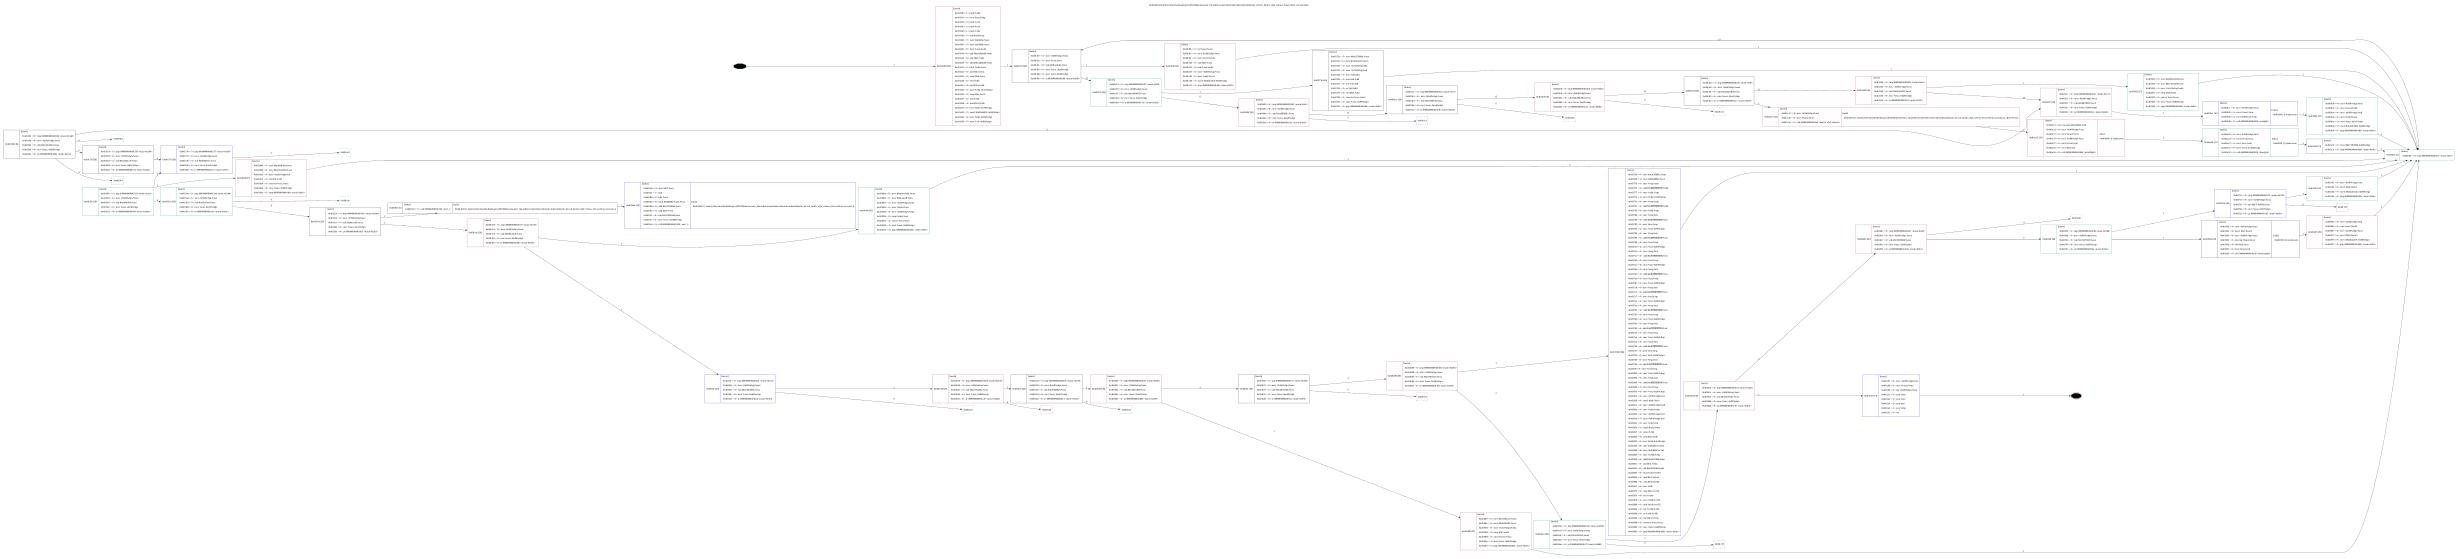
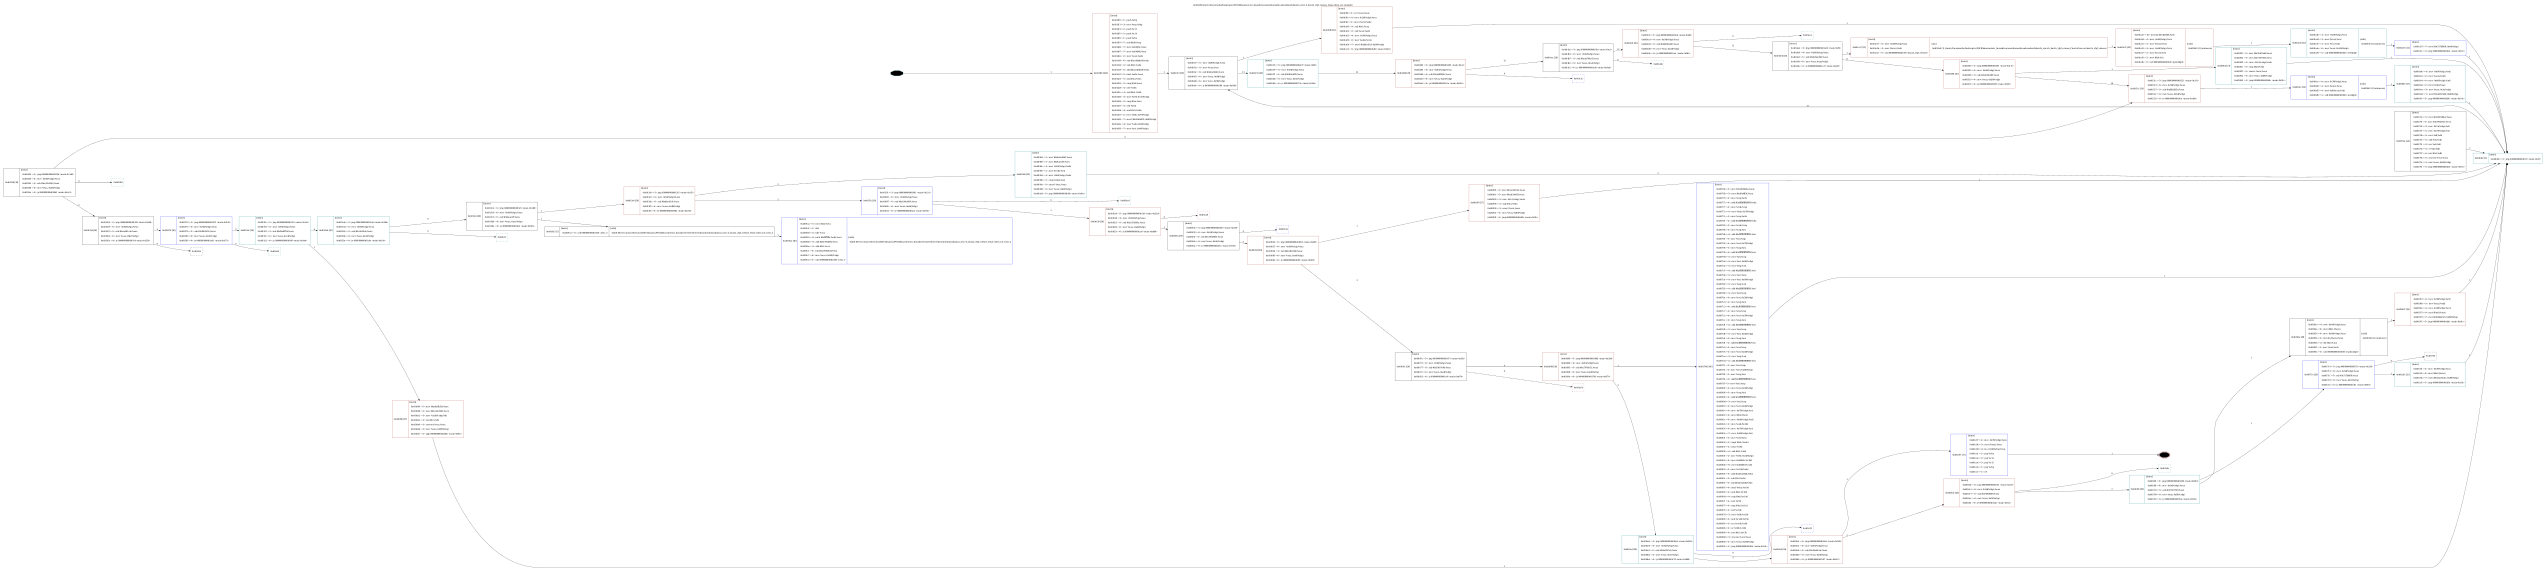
edge "0x401474 [28]" -> "0x40173a [44]": removed, label "1"
edge "0x401538 [28]" -> "0x401914": now "0x401554 [28]" -> "0x401914"
edge "0x40158c [28]" -> "0x401570 [28]": reversed
